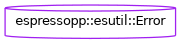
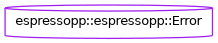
node "espressopp::esutil::Error": label "espressopp::esutil::Error" -> "espressopp::espressopp::Error"
